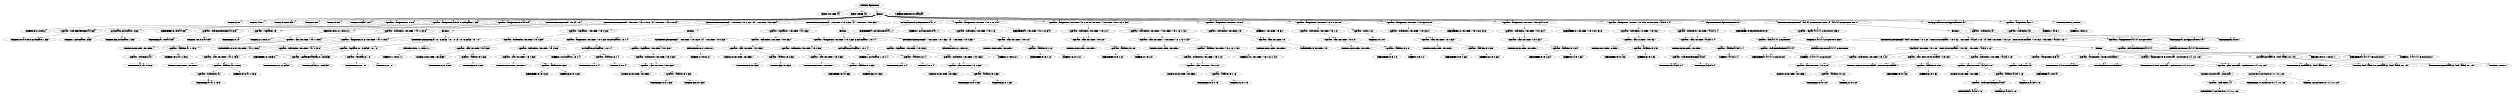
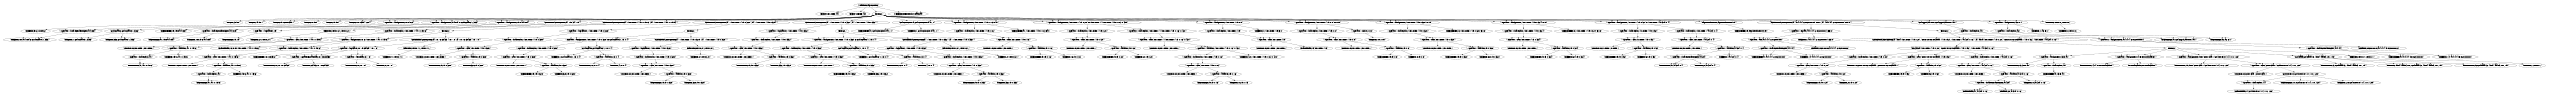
node "(IDENTIFIER,v3,v3 = *a1)": added
